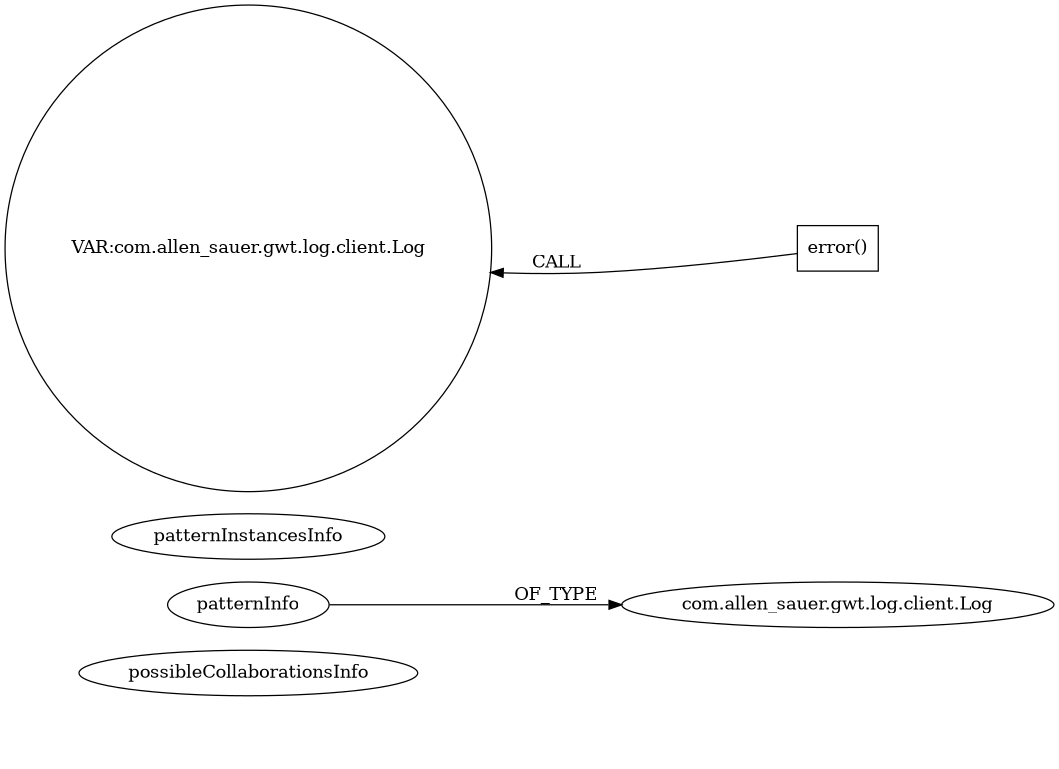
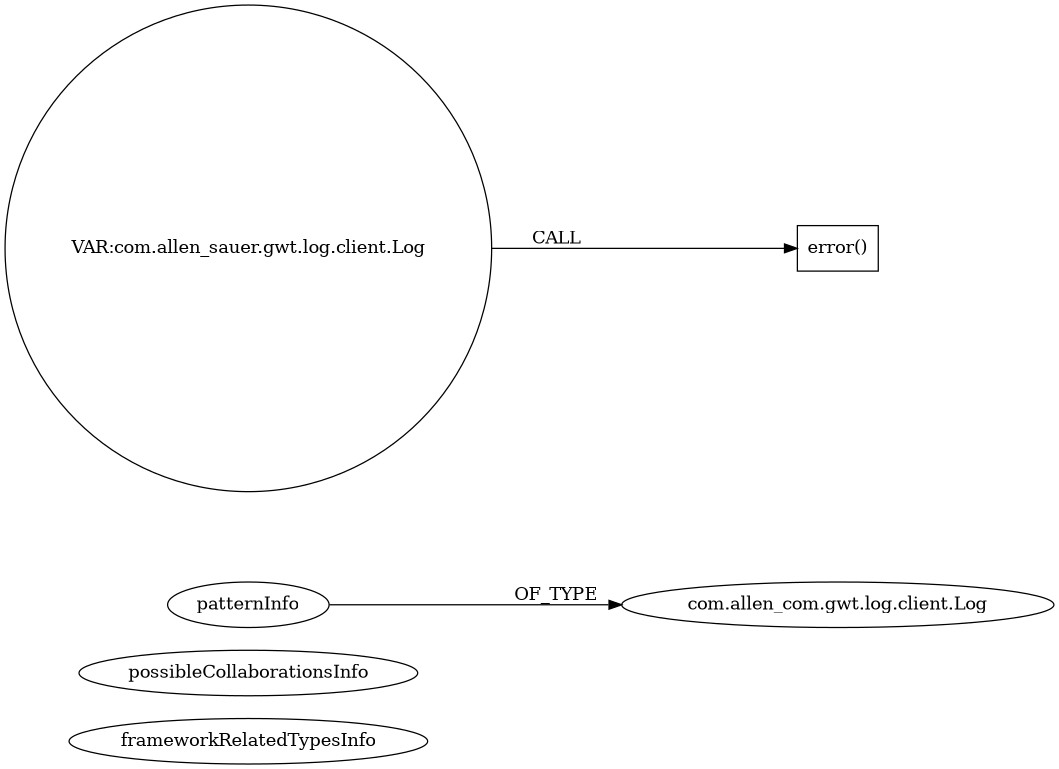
edge "error()" -> "VAR:com.allen_sauer.gwt.log.client.Log": reversed
node "patternInstancesInfo": removed
node "com.allen_sauer.gwt.log.client.Log": label "com.allen_sauer.gwt.log.client.Log" -> "com.allen_com.gwt.log.client.Log"
node "frameworkRelatedTypesInfo": added
